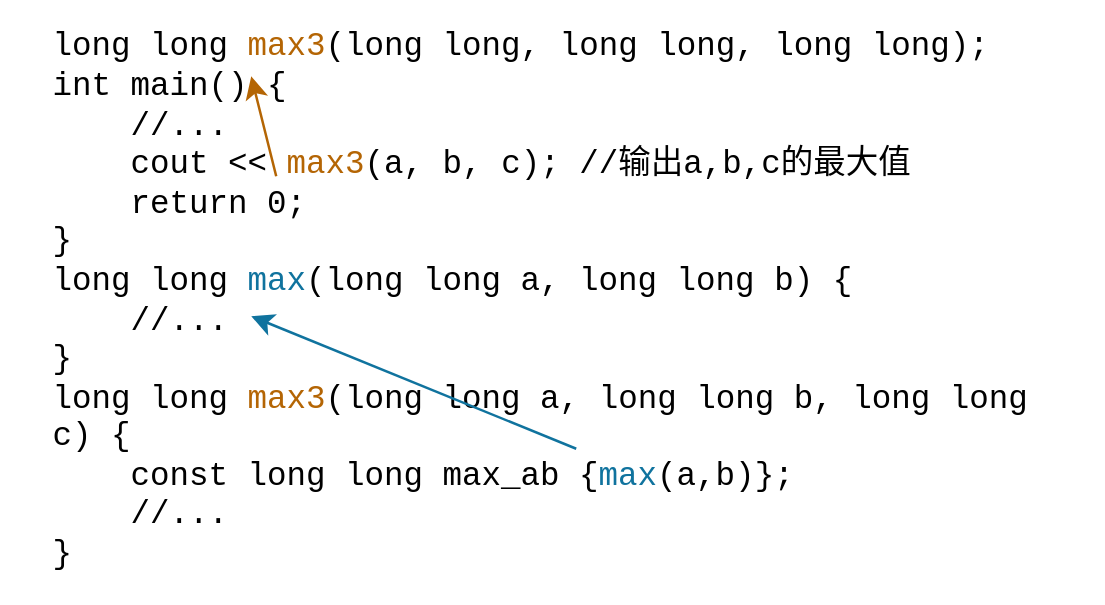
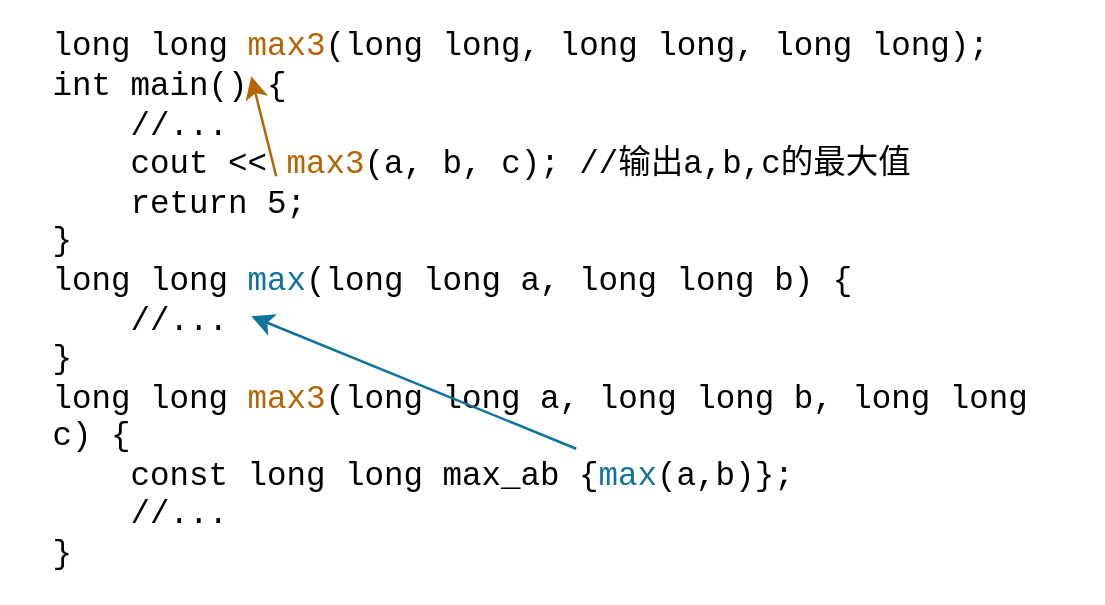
node "long long max3(long long, long long, long long); int main() { //... cout << max3(a, b, c); //输出a,b,c的最大值 return 0; } long long max(long long a, long long b) { //... } long long max3(long long a, long long b, long long c) { const long long max_ab {max(a,b)}; //... }": label "long long max3(long long, long long, long long); int main() { //... cout << max3(a, b, c); //输出a,b,c的最大值 return 0; } long long max(long long a, long long b) { //... } long long max3(long long a, long long b, long long c) { const long long max_ab {max(a,b)}; //... }" -> "long long max3(long long, long long, long long); int main() { //... cout << max3(a, b, c); //输出a,b,c的最大值 return 5; } long long max(long long a, long long b) { //... } long long max3(long long a, long long b, long long c) { const long long max_ab {max(a,b)}; //... }"
